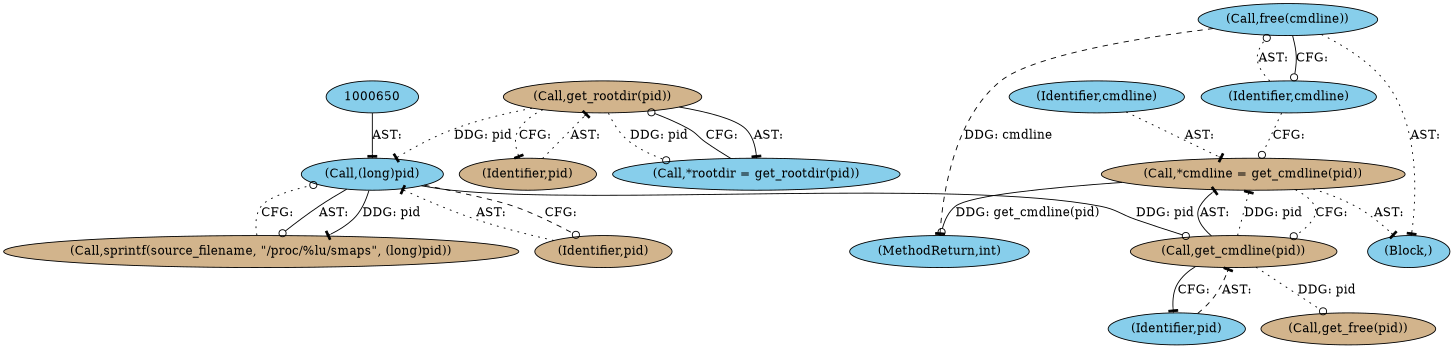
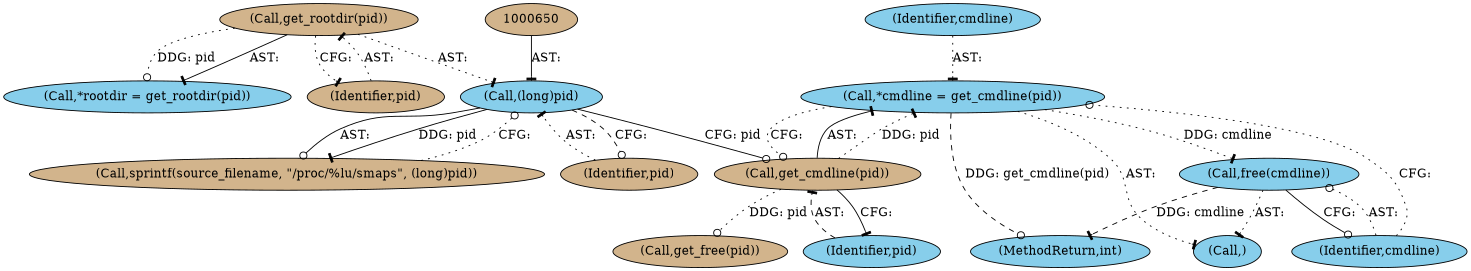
node "1000650": fillcolor skyblue -> tan
edge "(Call,*cmdline = get_cmdline(pid))" -> "(Call,free(cmdline))": added, label "DDG: cmdline"
edge "(Call,*rootdir = get_rootdir(pid))" -> "(Call,get_rootdir(pid))": removed, label "CFG:"
edge "(Call,get_rootdir(pid))" -> "(Call,(long)pid)": label "DDG: pid" -> "AST: "
node "(Call,*cmdline = get_cmdline(pid))": fillcolor tan -> skyblue
edge "(Call,*cmdline = get_cmdline(pid))" -> "(MethodReturn,int)": style solid -> dashed
edge "(Call,(long)pid)" -> "(Call,get_cmdline(pid))": label "DDG: pid" -> "CFG: pid"
node "(Block,)": label "(Block,)" -> "(Call,)"
